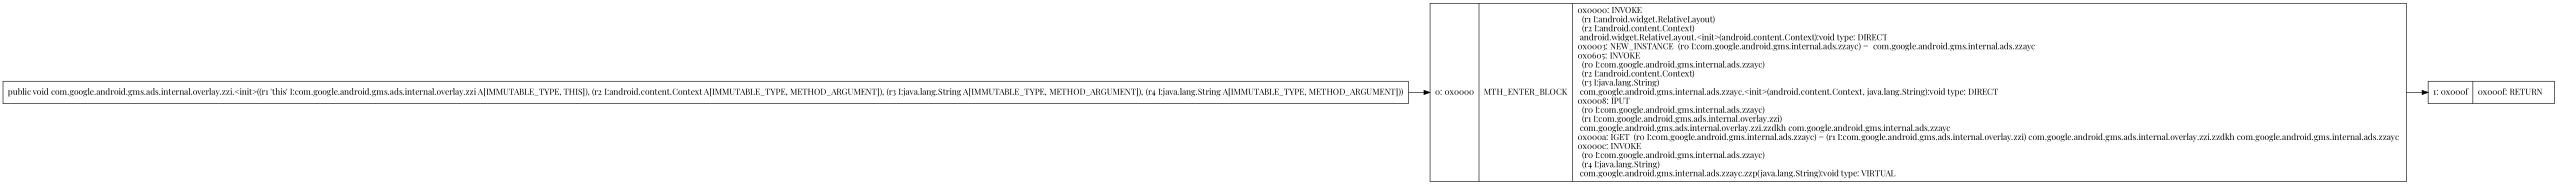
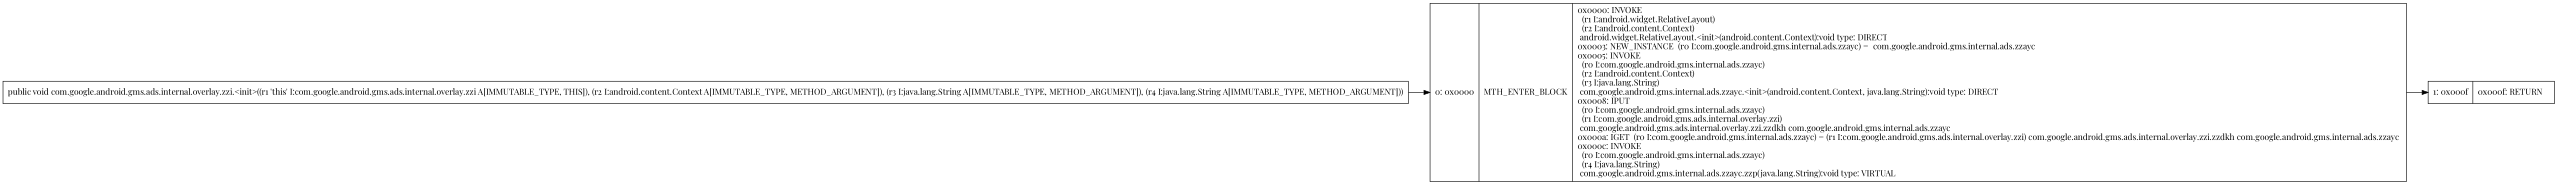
node "0: 0x0000": text "0x0605: INVOKE" -> "0x0005: INVOKE"
